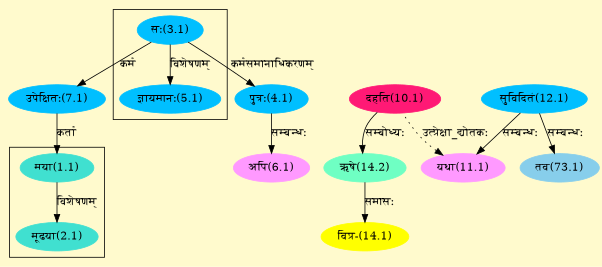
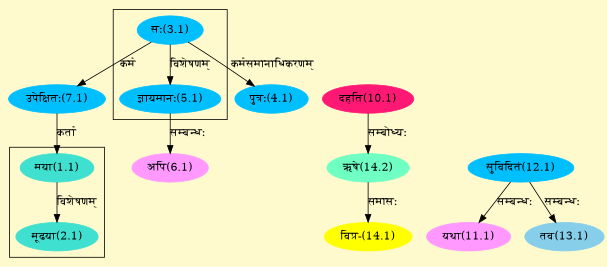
edge "पुत्रः(4.1)" -> "अपि(6.1)": now "ज्ञायमानः(5.1)" -> "अपि(6.1)"
edge "दहति(10.1)" -> "यथा(11.1)": removed, label "उत्प्रेक्षा_द्योतकः"
node "तव(73.1)": label "तव(73.1)" -> "तव(13.1)"
